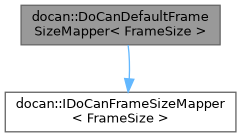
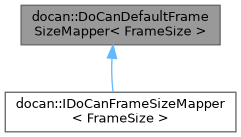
edge "docan::DoCanDefaultFrame SizeMapper< FrameSize >" -> "docan::IDoCanFrameSizeMapper < FrameSize >": reversed
